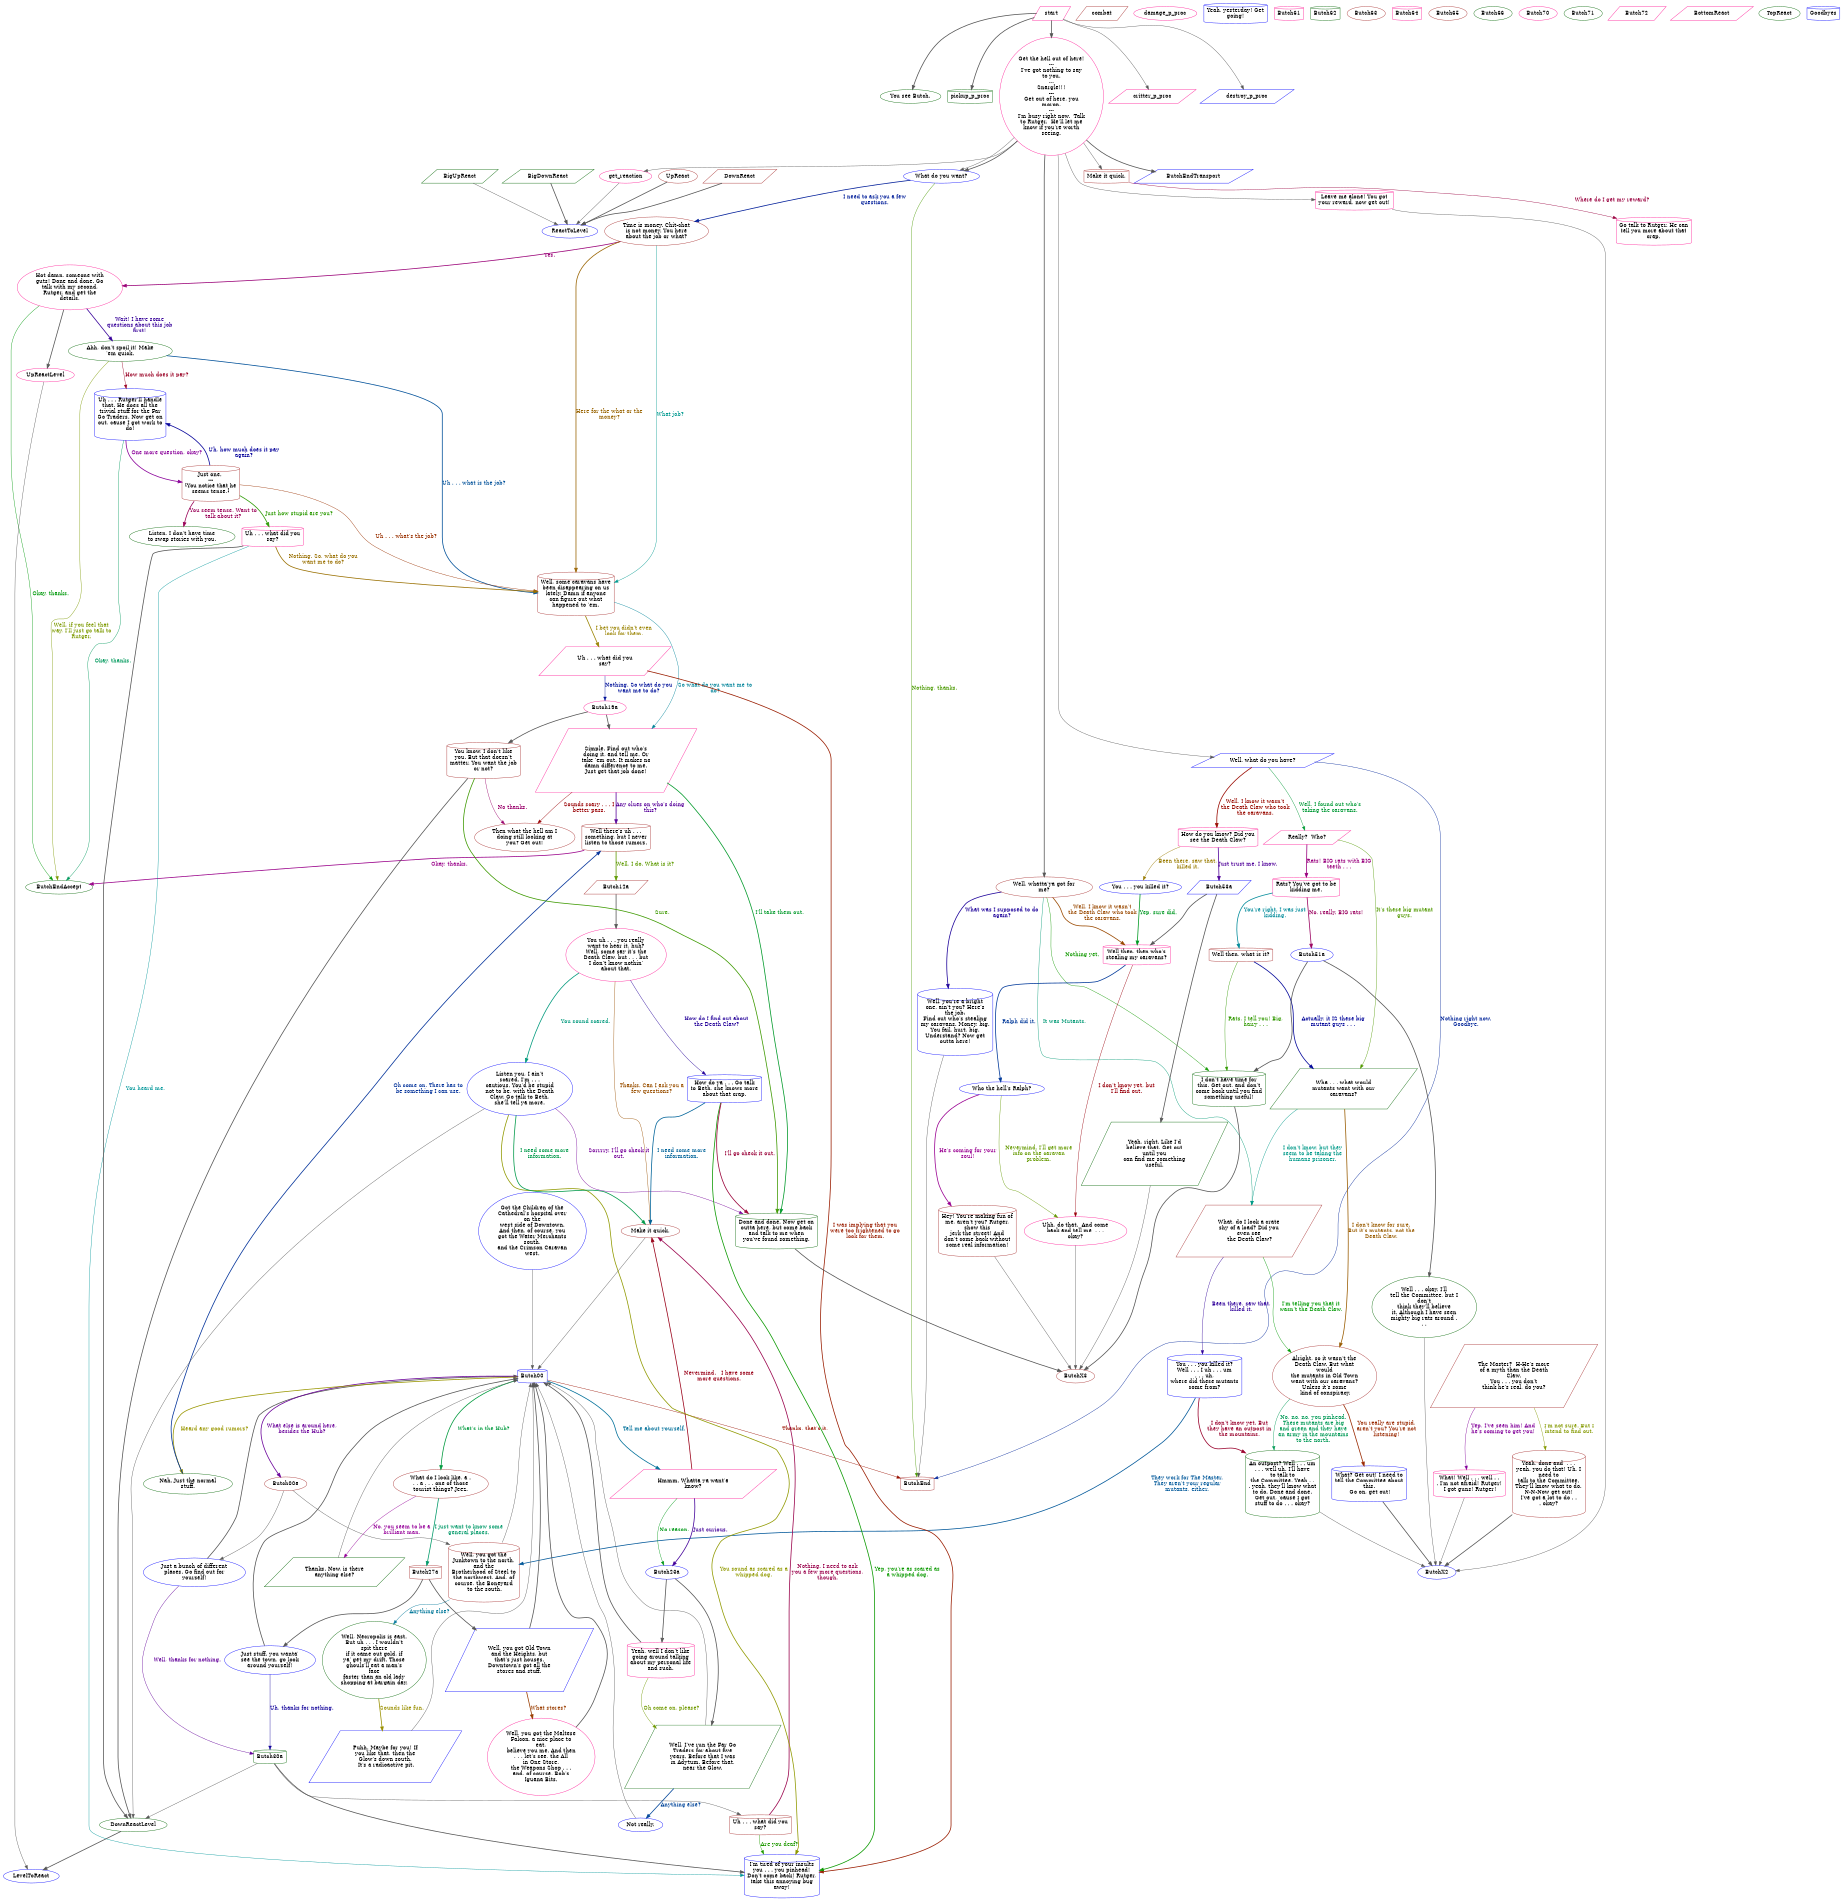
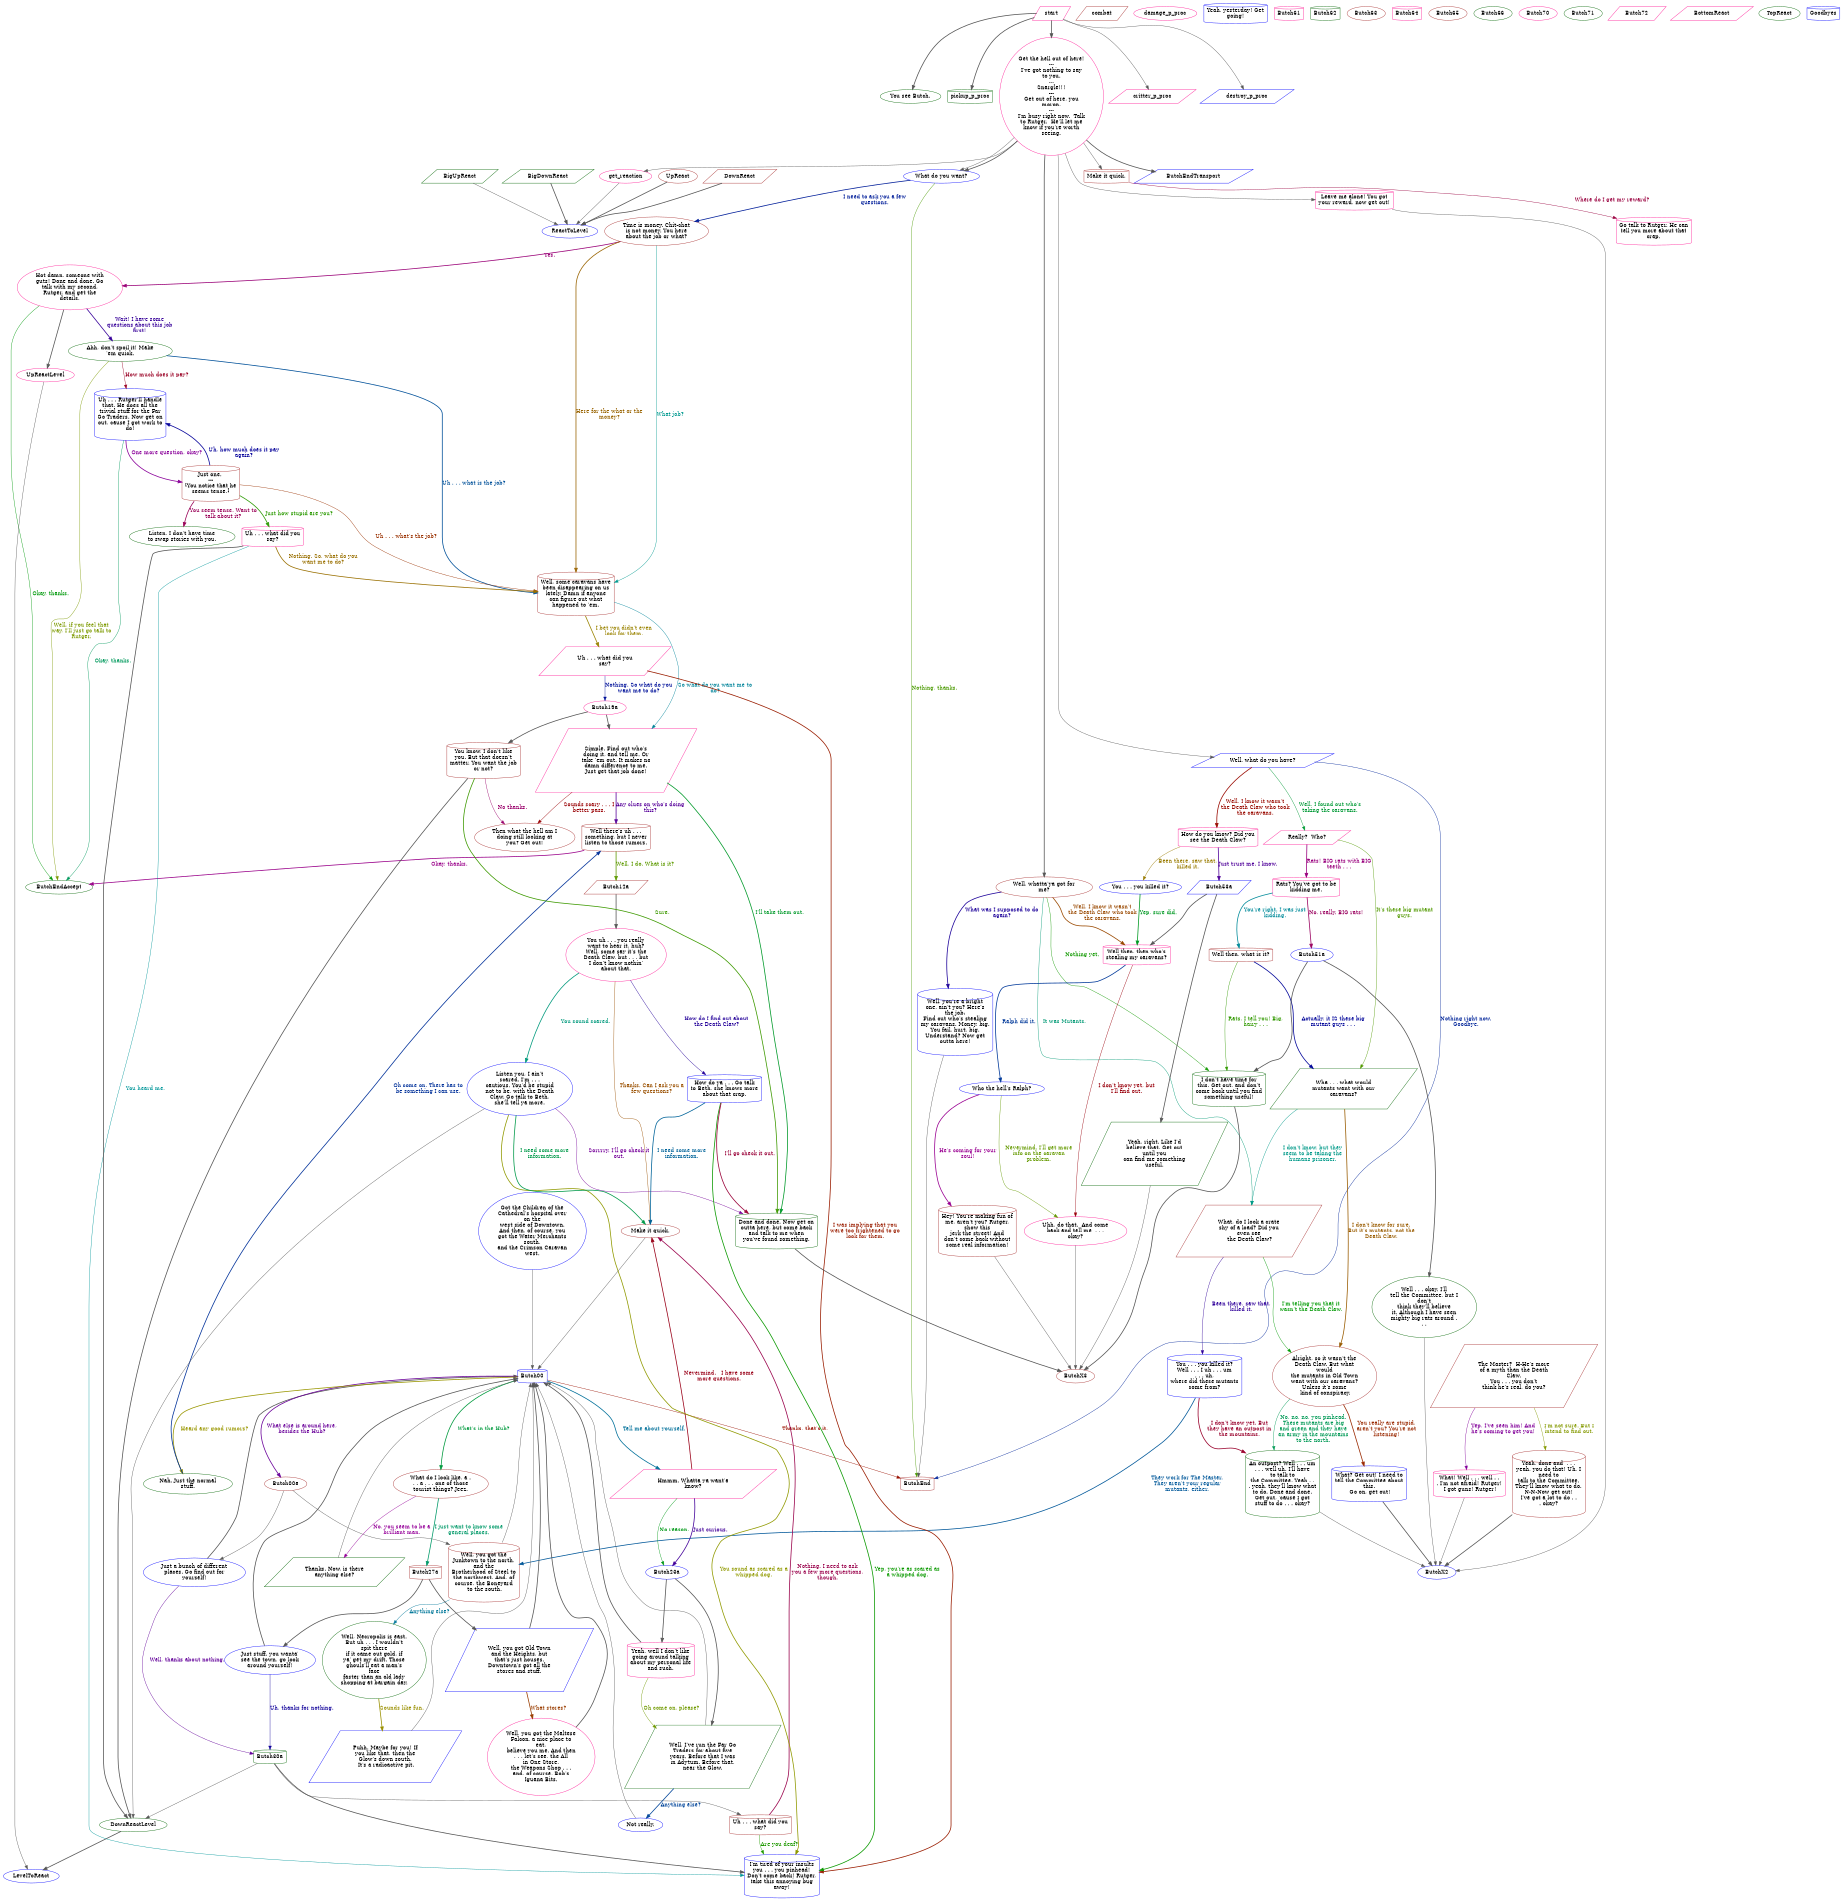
edge "Just a bunch of different places. Go find out for yourself!" -> "Butch30a": label "Well, thanks for nothing." -> "Well, thanks about nothing."
